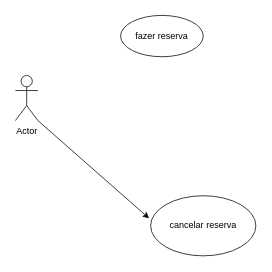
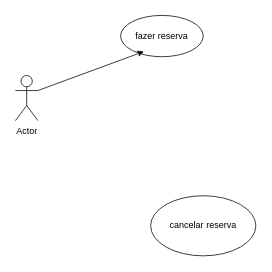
edge "Actor" -> "fazer reserva": added
edge "Actor" -> "cancelar reserva": removed
